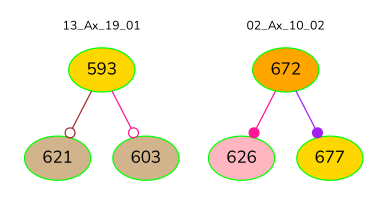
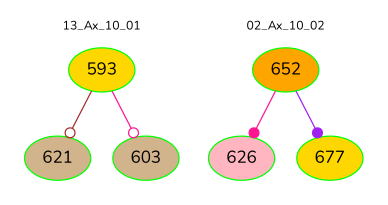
cluster "13_Ax_19_01": label "13_Ax_19_01" -> "13_Ax_10_01"
node "672": label "672" -> "652"
